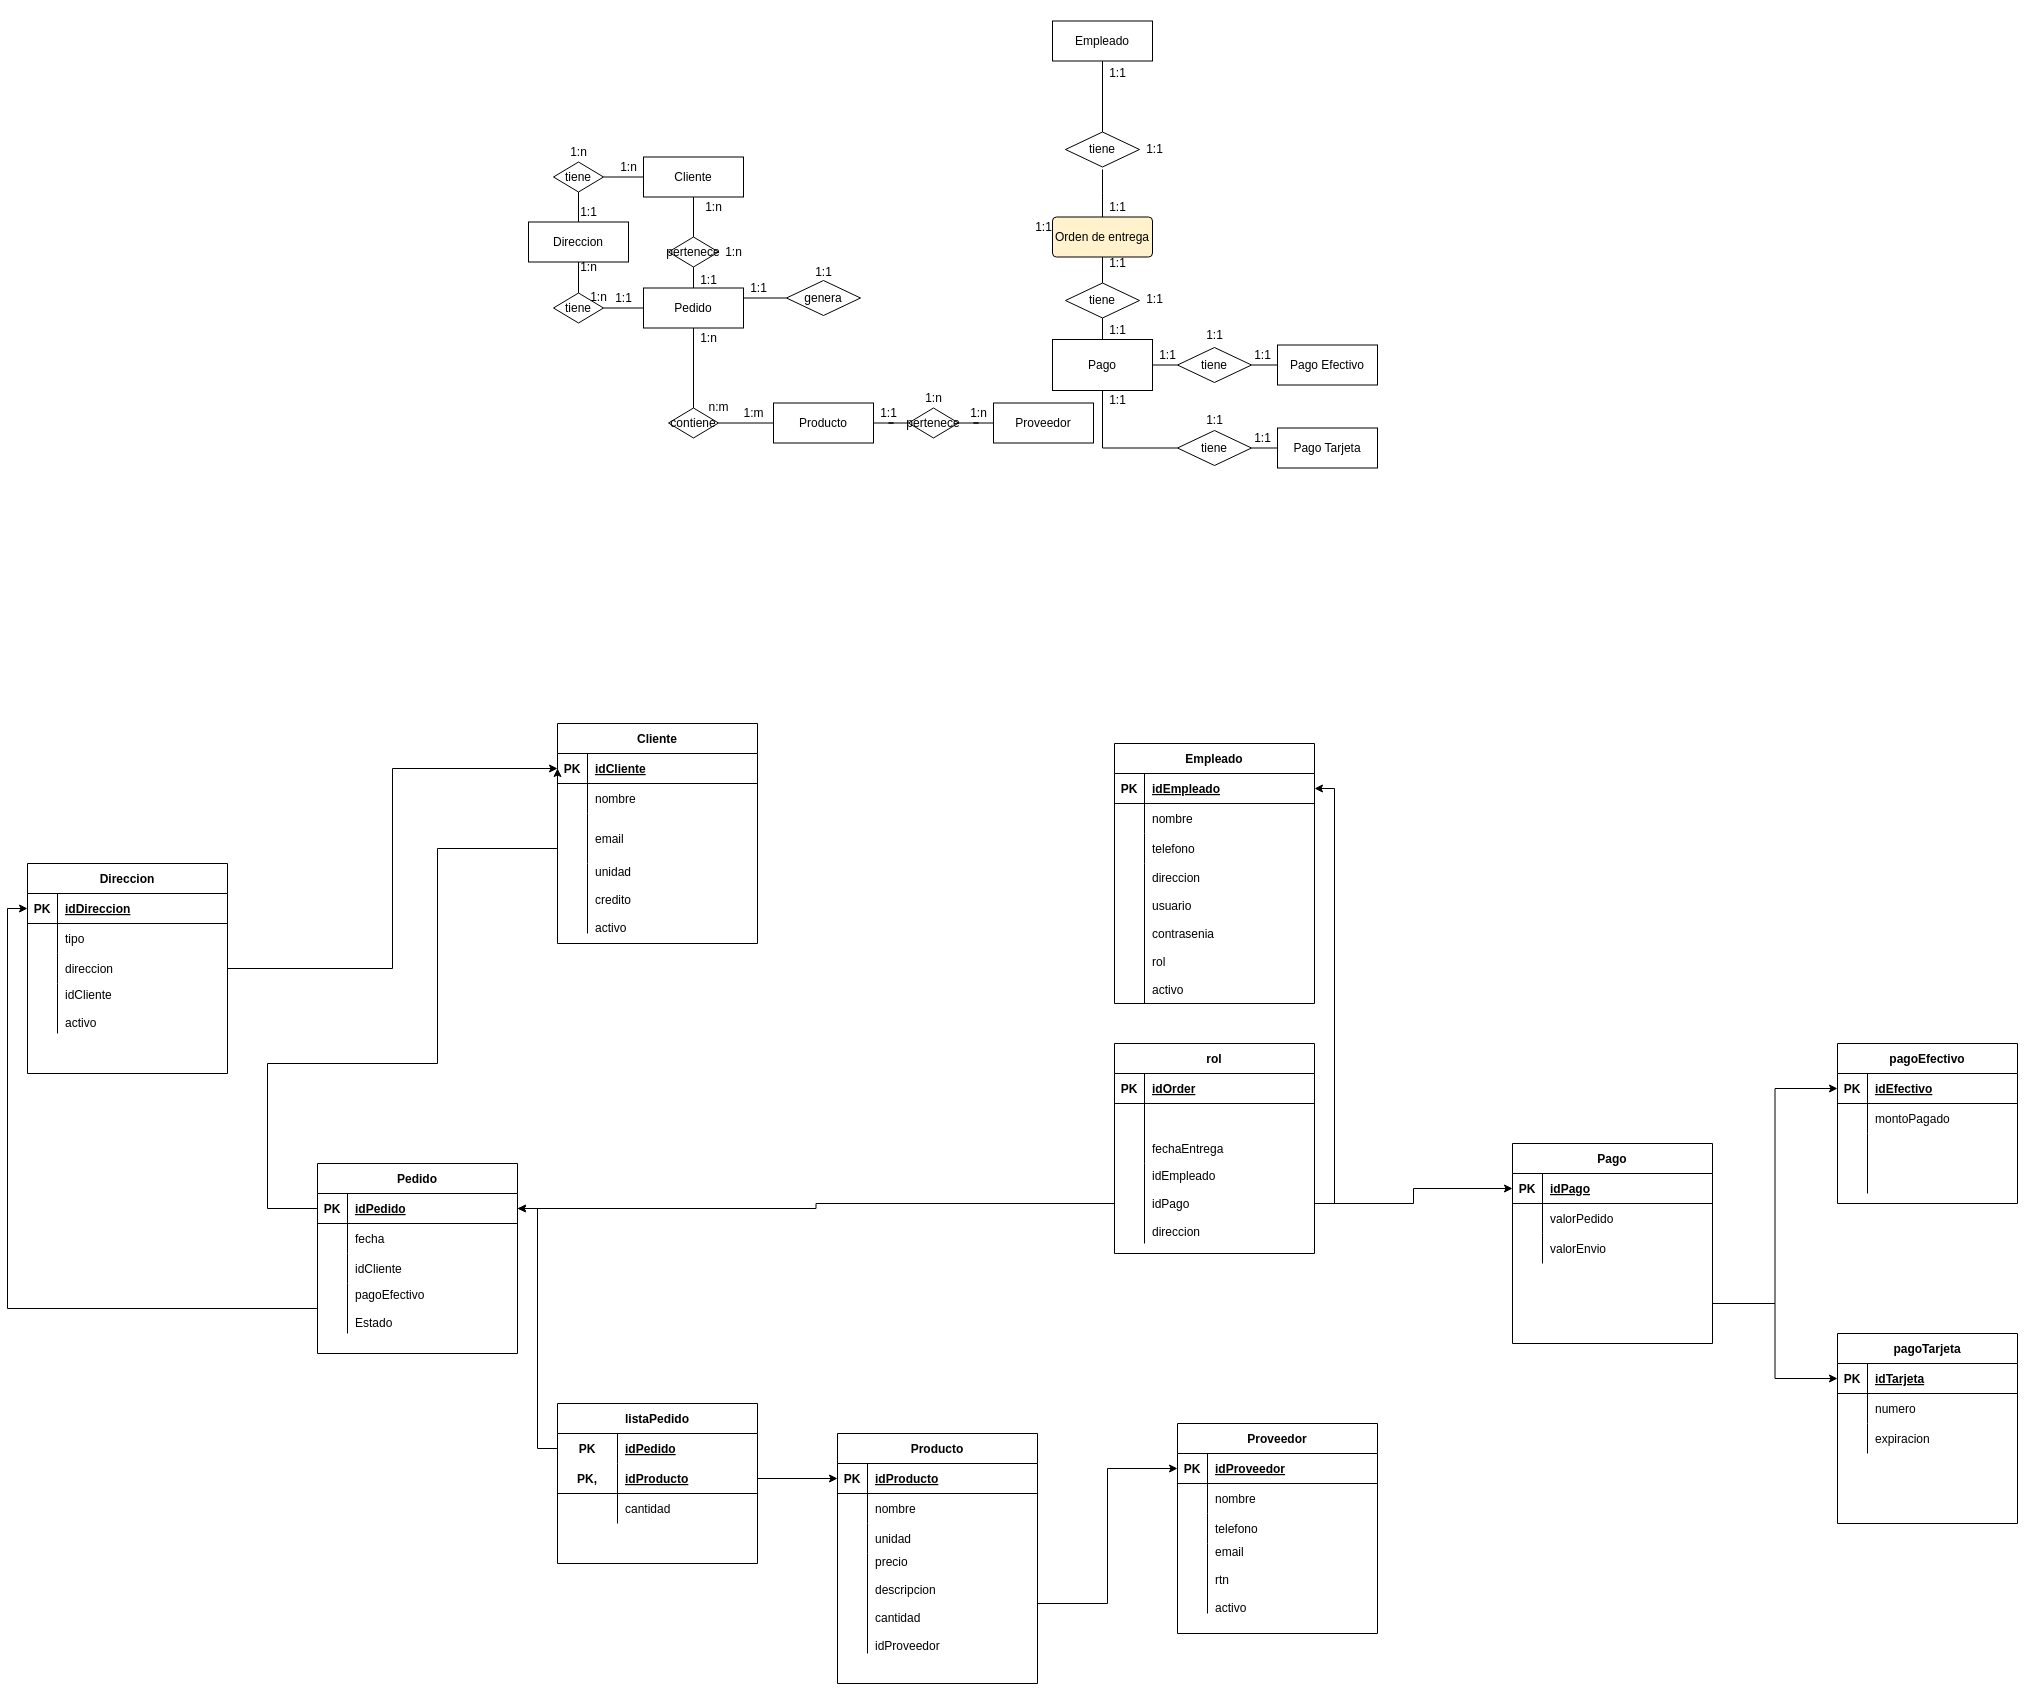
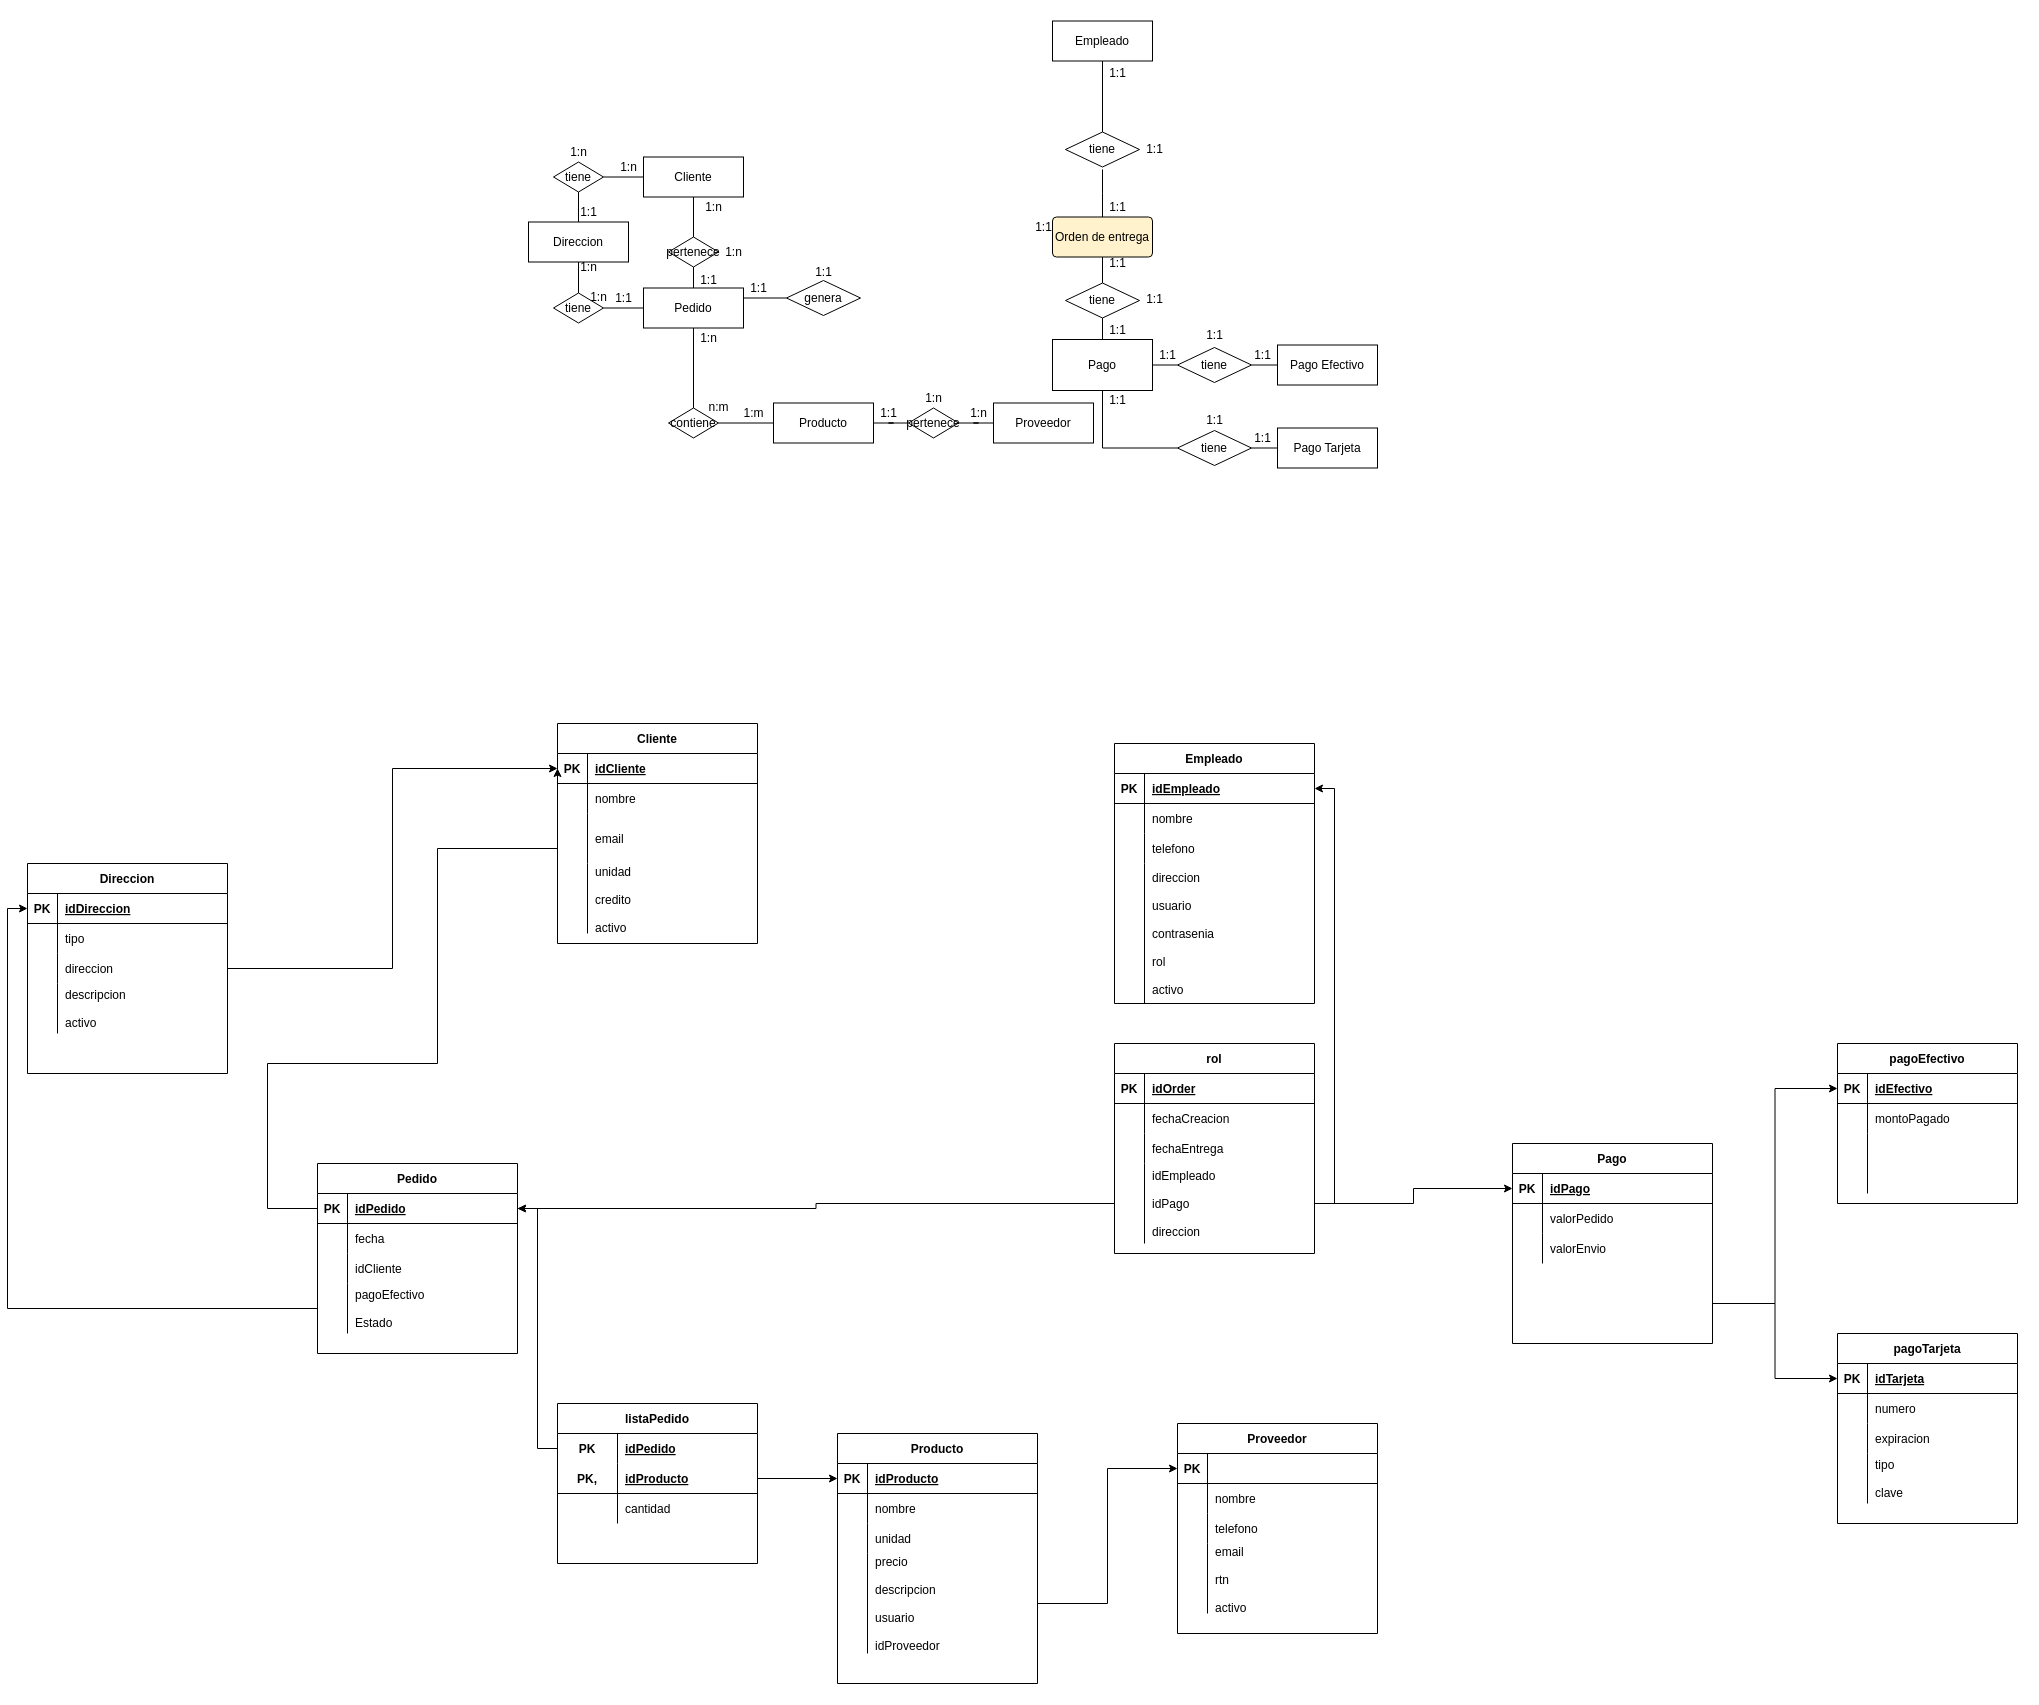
node "idCliente activo": label "idCliente activo" -> "descripcion activo"
node "fechaCreacion": added
node "idProveedor": removed
node "tipo clave": added
node "precio descripcion cantidad idProveedor": label "precio descripcion cantidad idProveedor" -> "precio descripcion usuario idProveedor"
